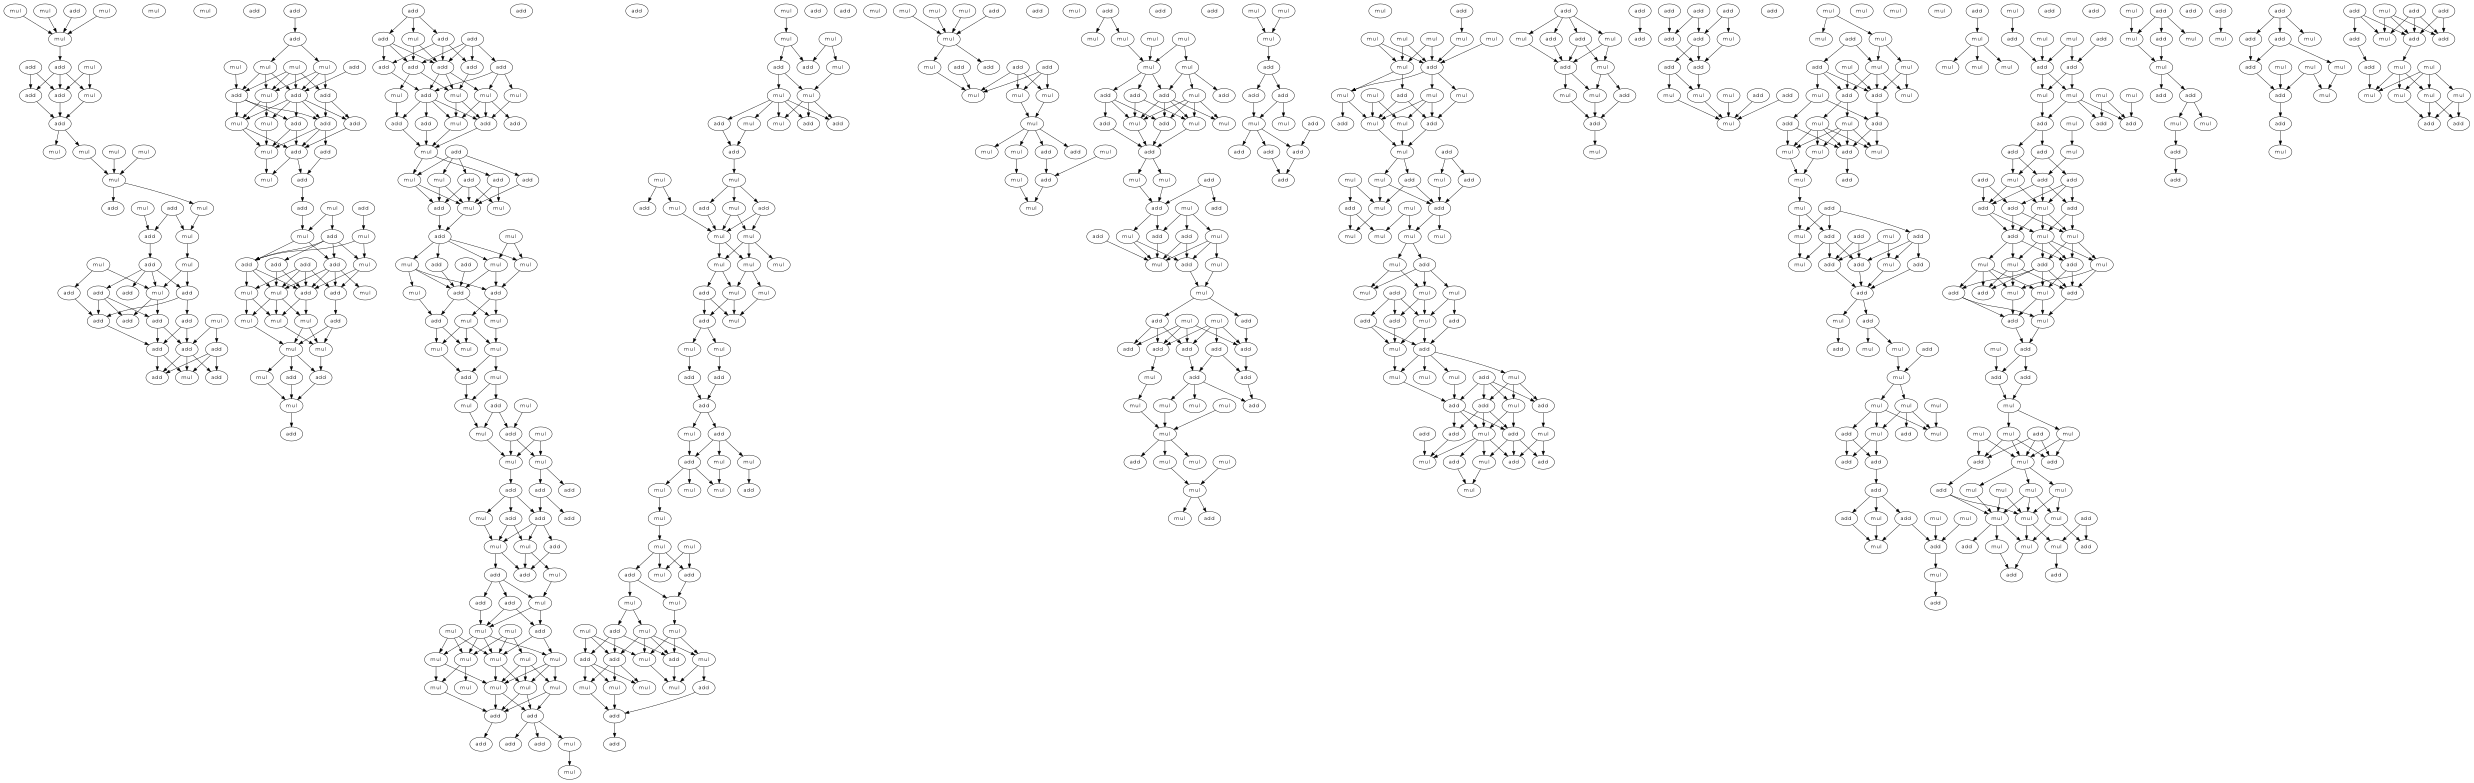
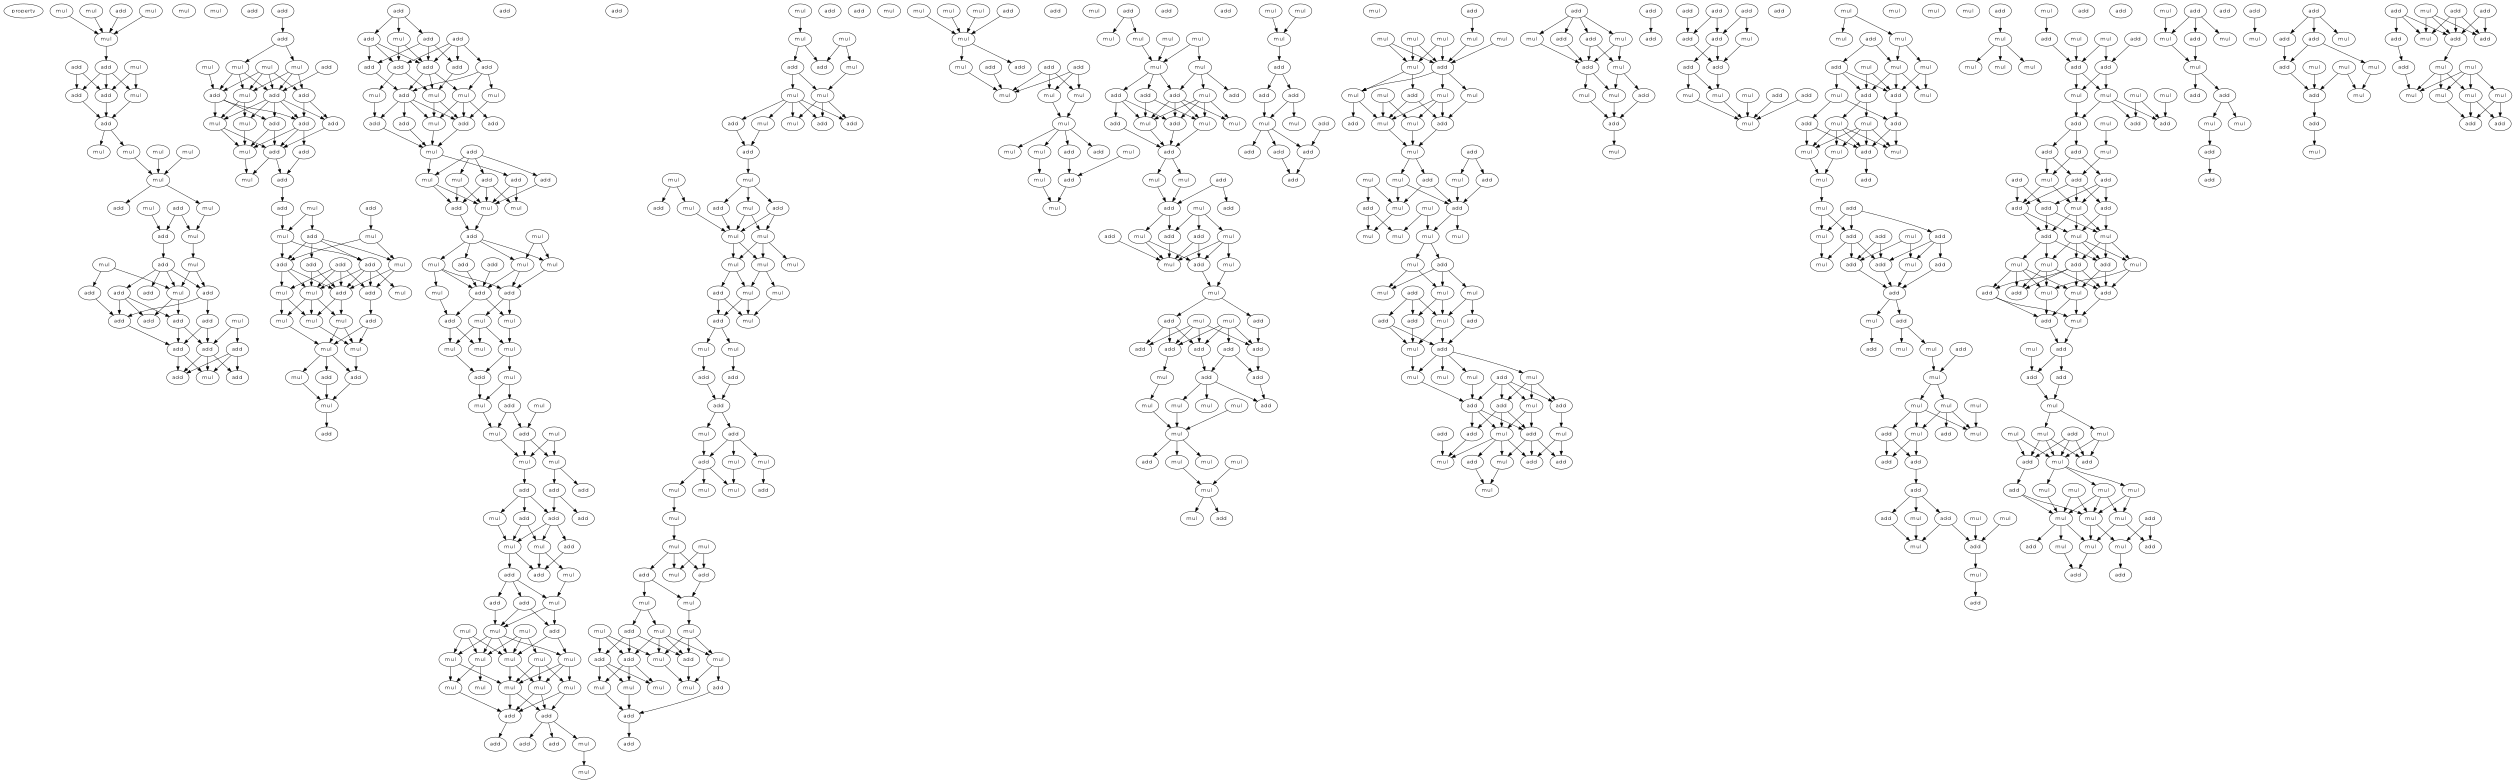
node "property": added
